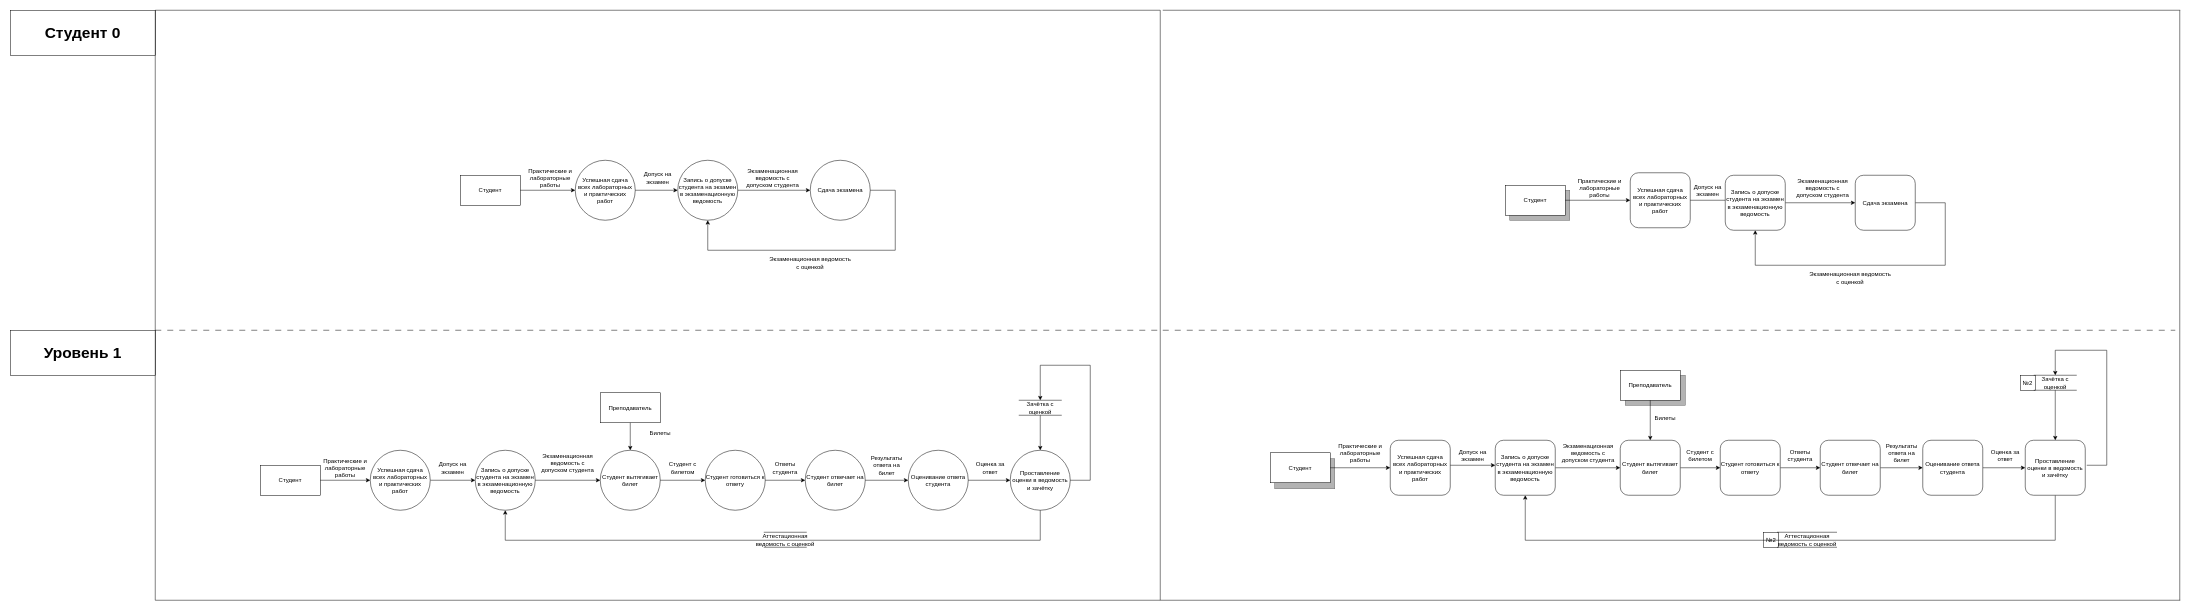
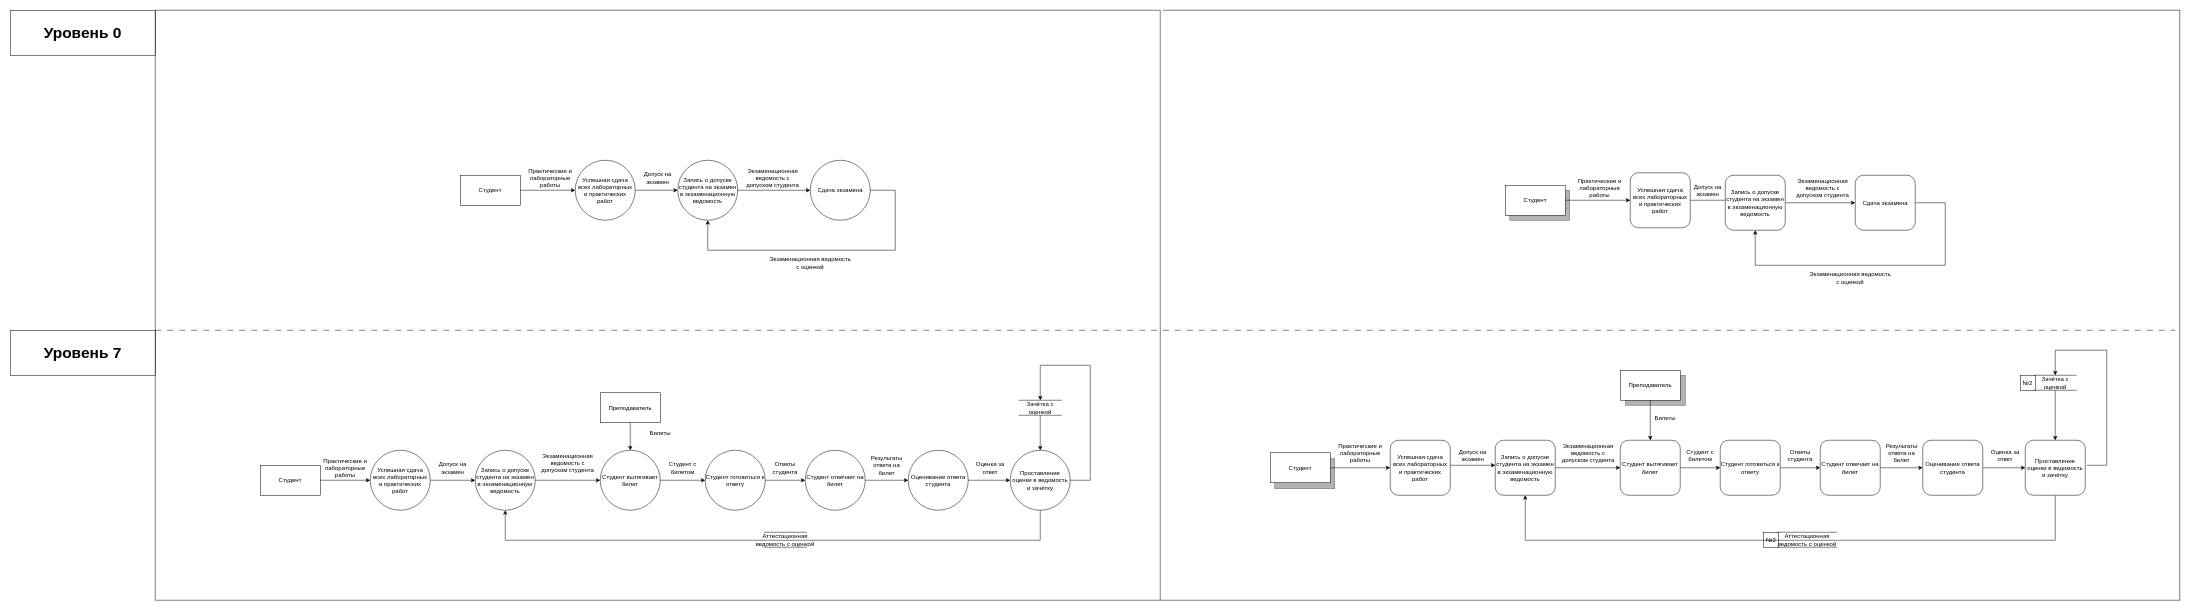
node "Студент 0": label "Студент 0" -> "Уровень 0"
node "Уровень 1": label "Уровень 1" -> "Уровень 7"
